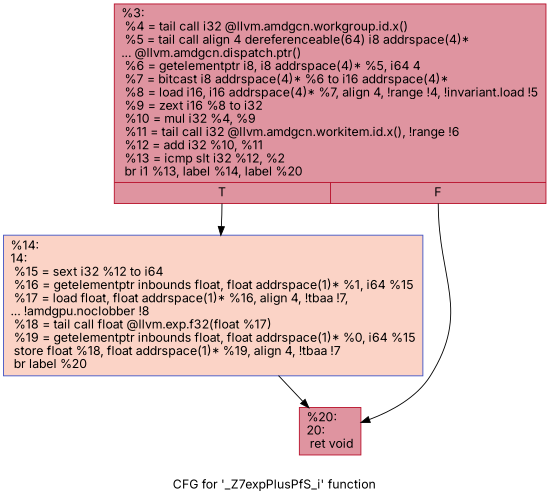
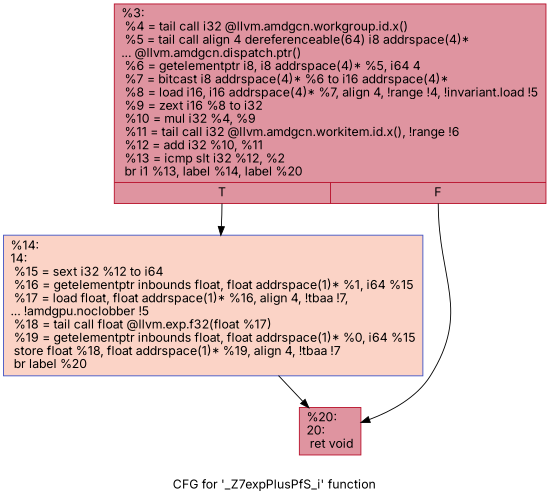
node "%14:": text "... !amdgpu.noclobber !8" -> "... !amdgpu.noclobber !5"
